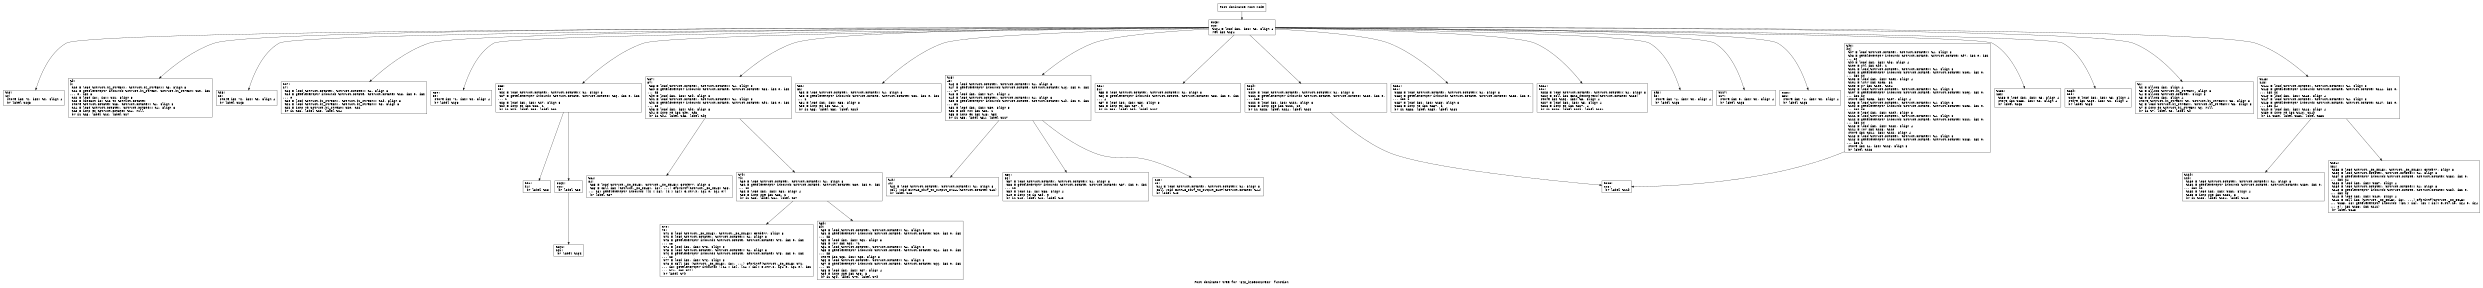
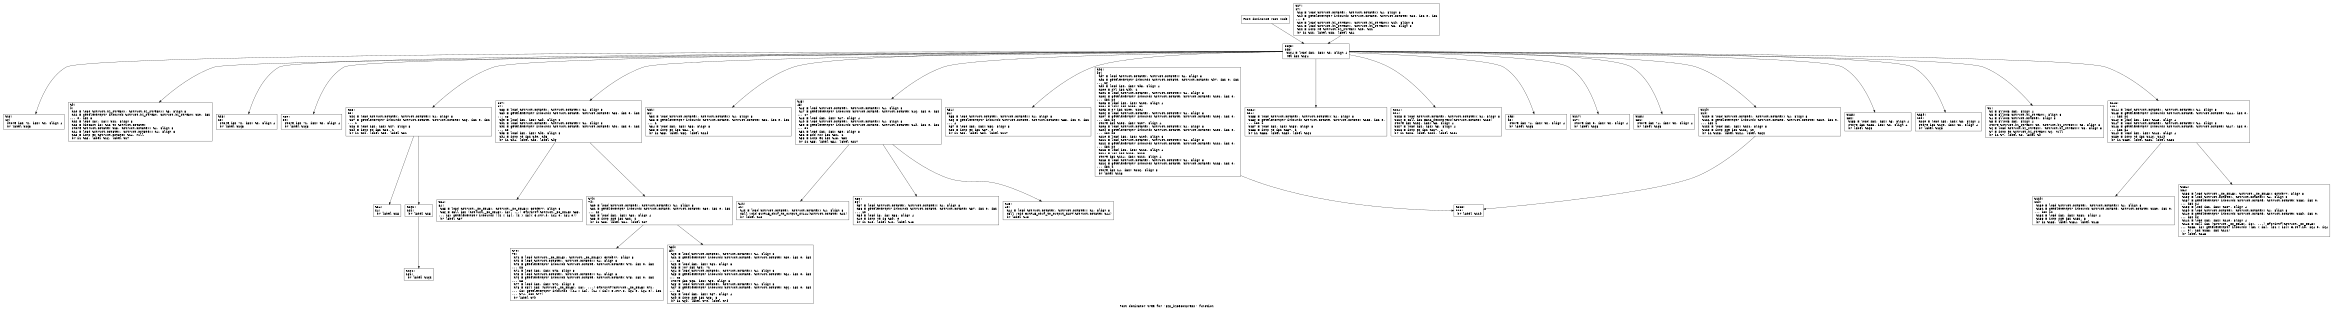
edge "%163:" -> "%17:": reversed
